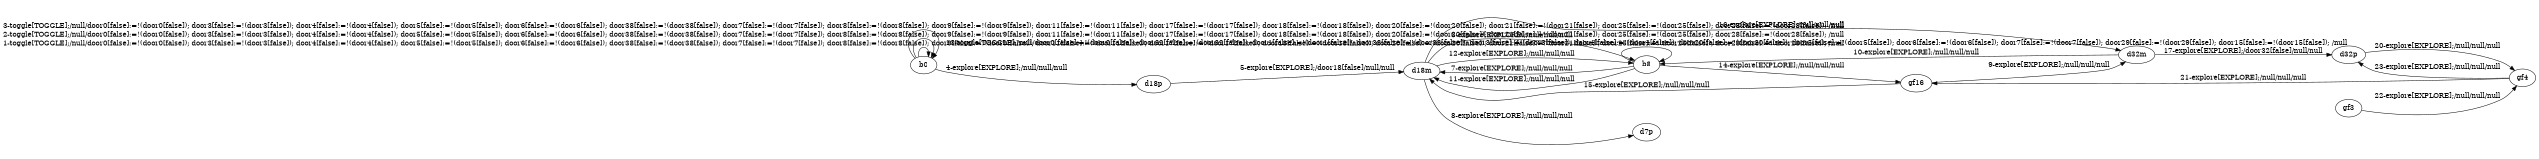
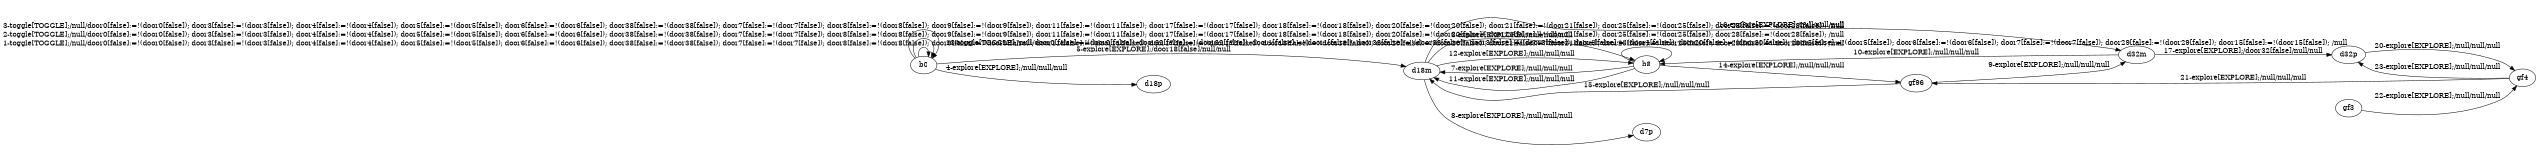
edge "d18p" -> "d18m": now "b0" -> "d18m"
node "gf16": label "gf16" -> "gf96"
